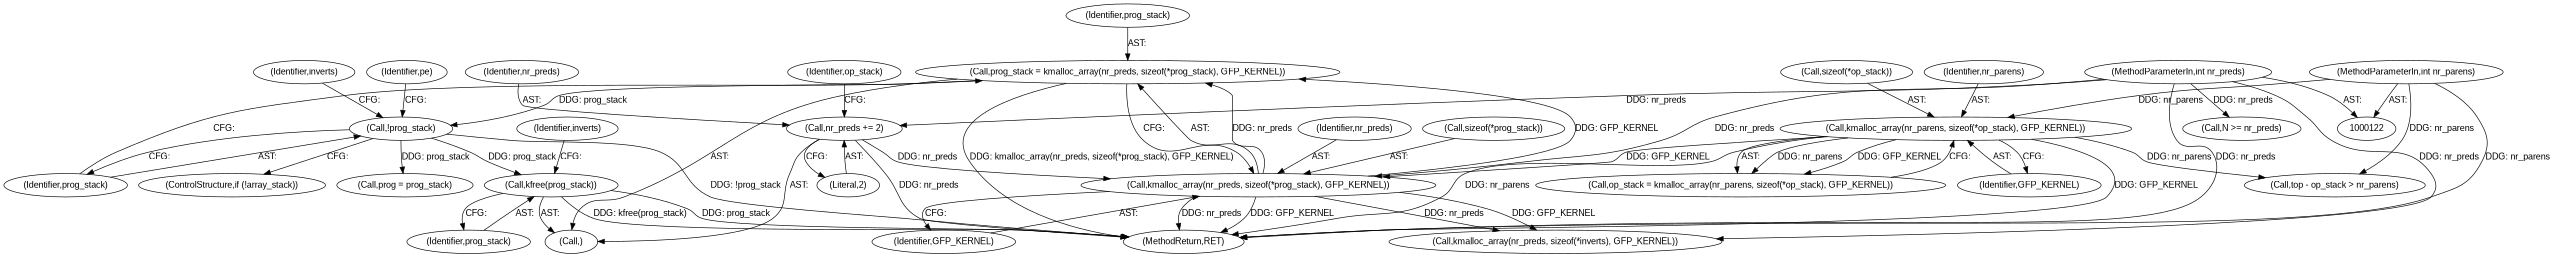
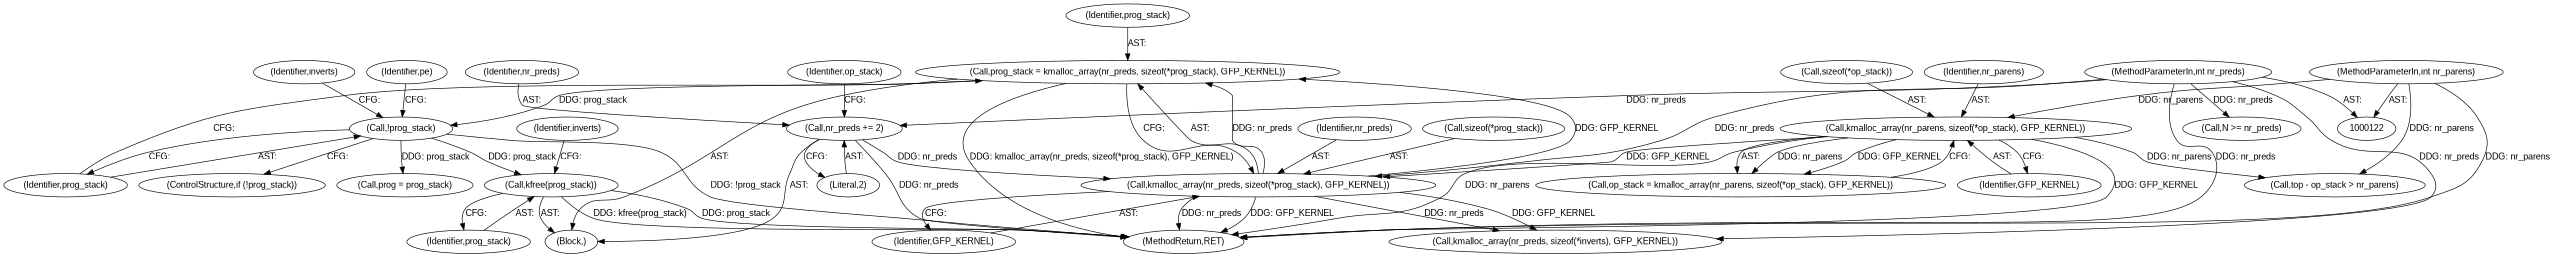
node "(ControlStructure,if (!array_stack))": label "(ControlStructure,if (!array_stack))" -> "(ControlStructure,if (!prog_stack))"
node "(Call,)": label "(Call,)" -> "(Block,)"
